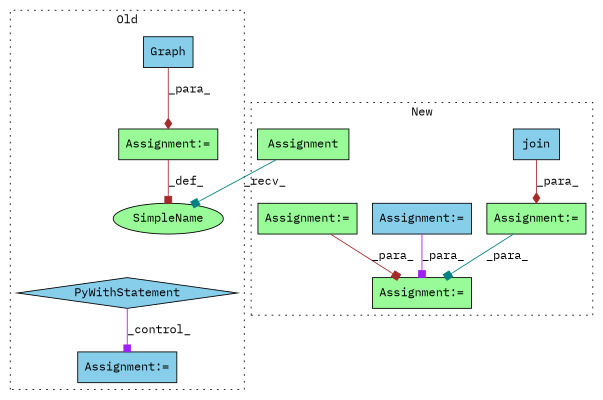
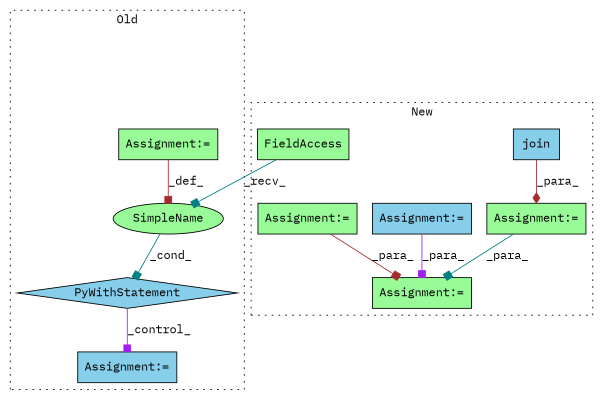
node "Graph": removed
node "Assignment": label "Assignment" -> "FieldAccess"
edge "SimpleName" -> "PyWithStatement": added, label "_cond_"
